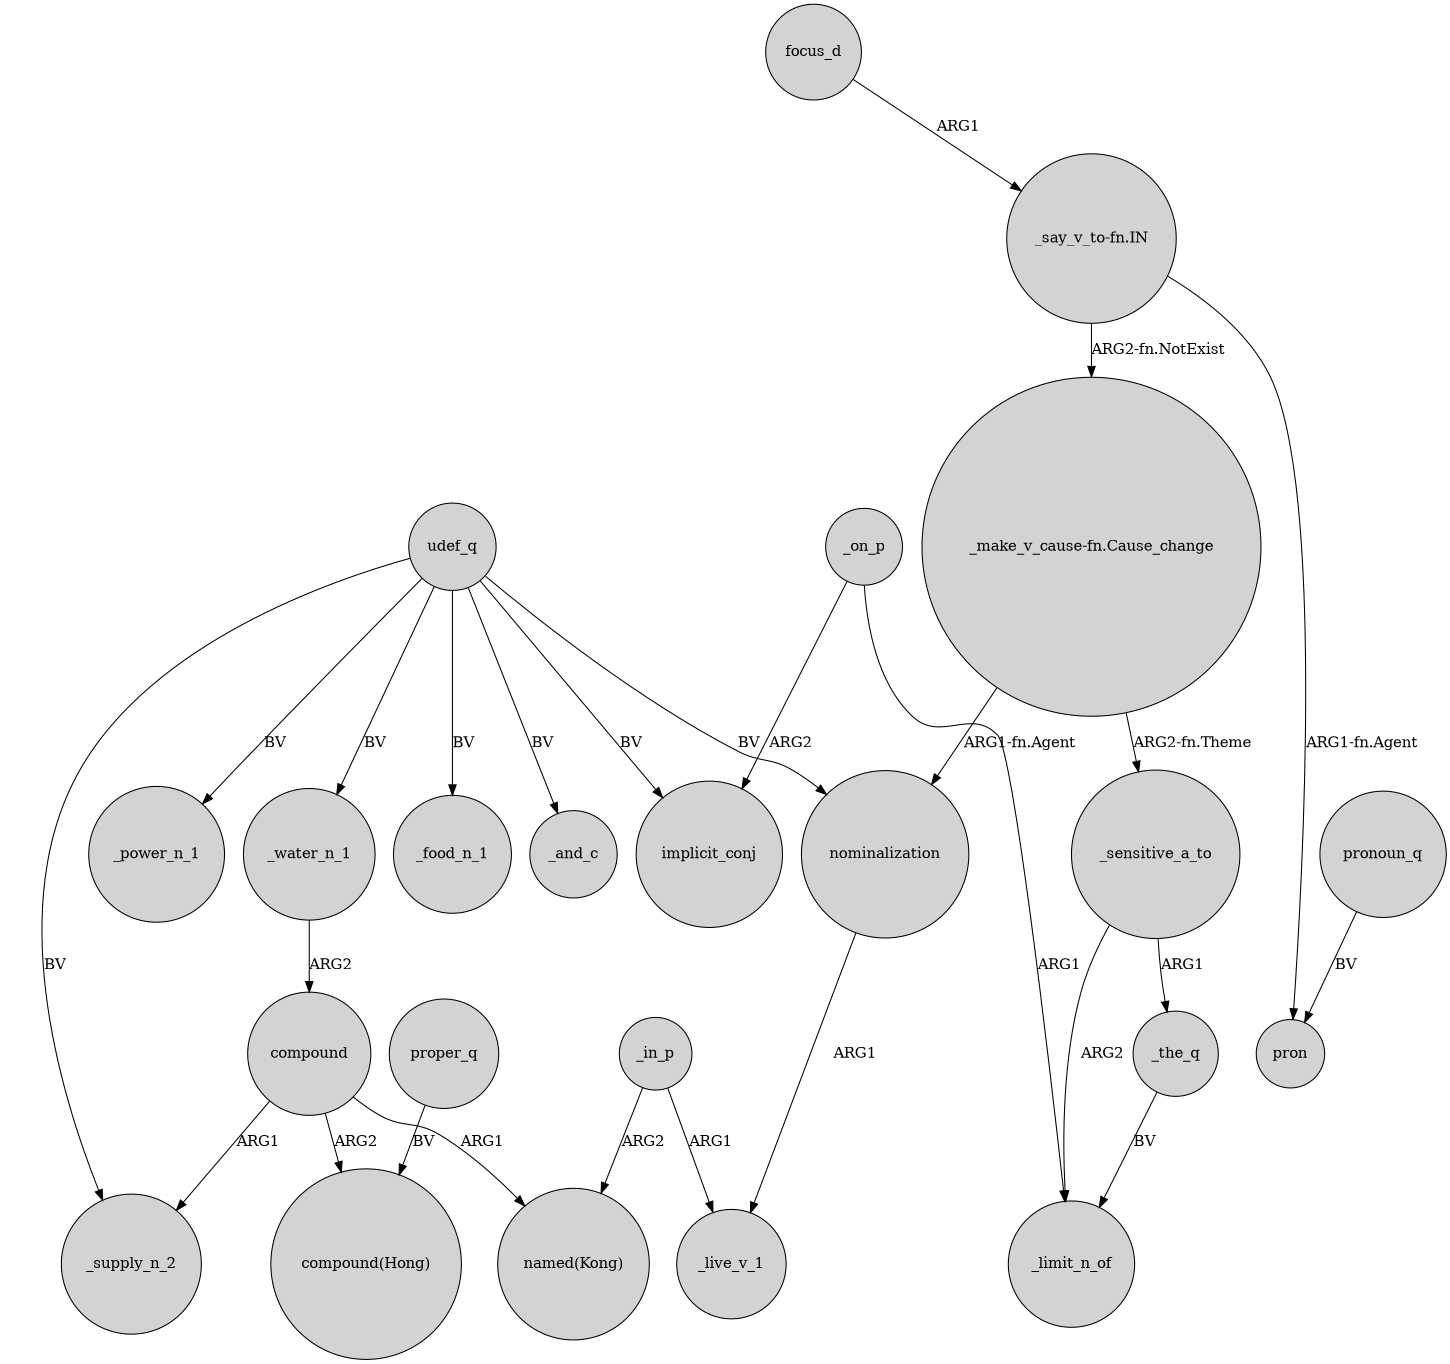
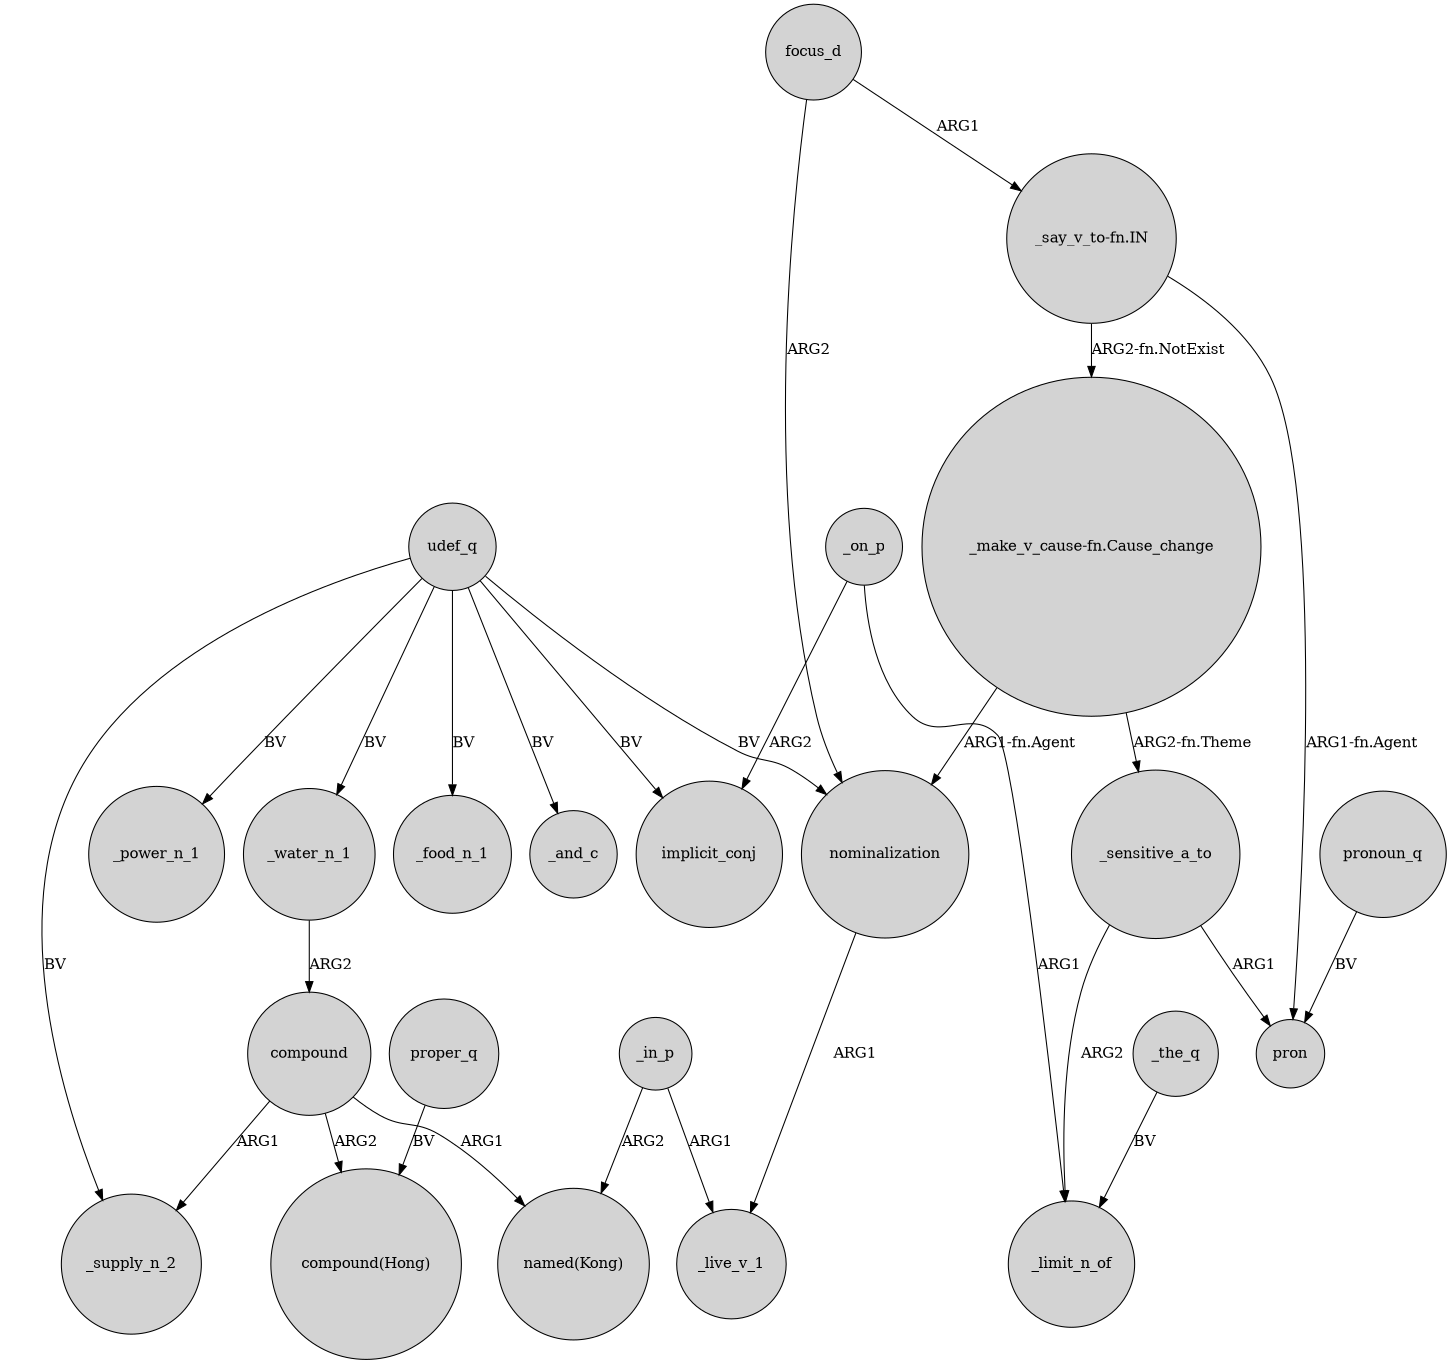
edge "focus_d" -> "nominalization": added, label "ARG2"
edge "_sensitive_a_to" -> "_the_q": now "_sensitive_a_to" -> "pron"
